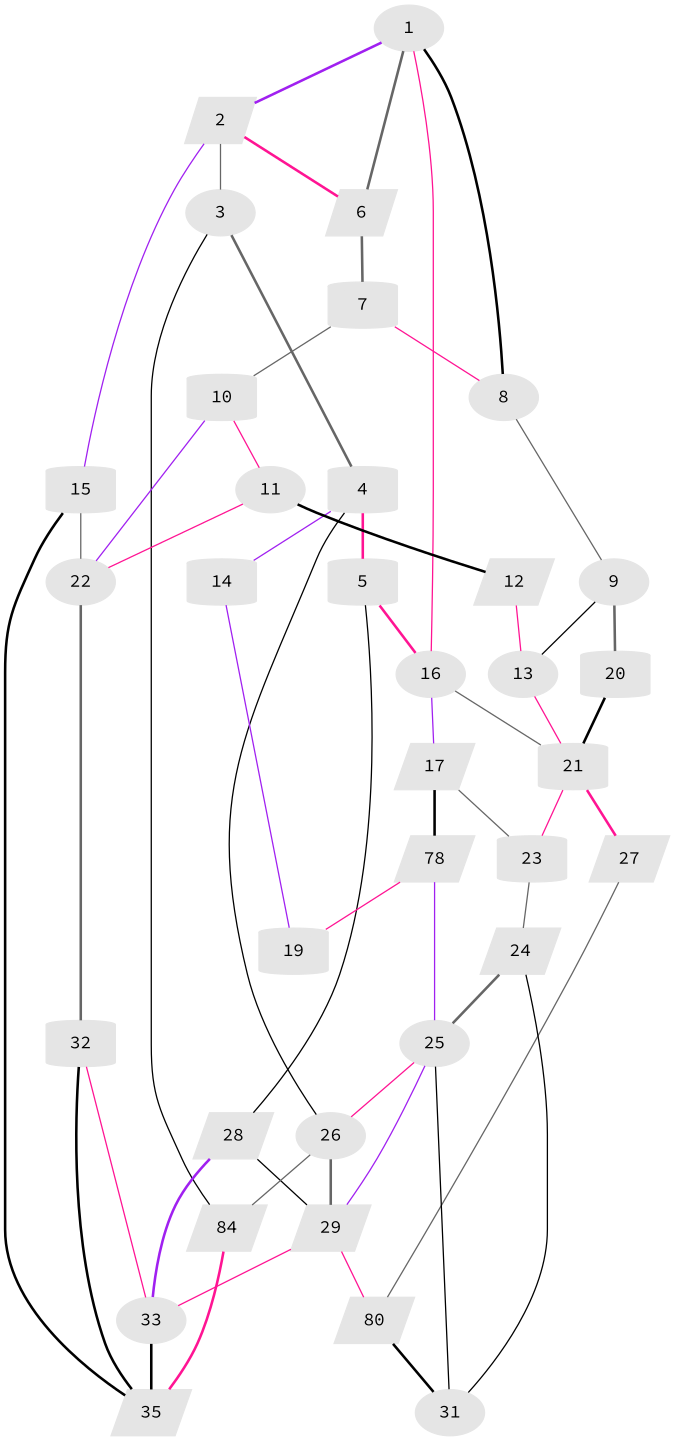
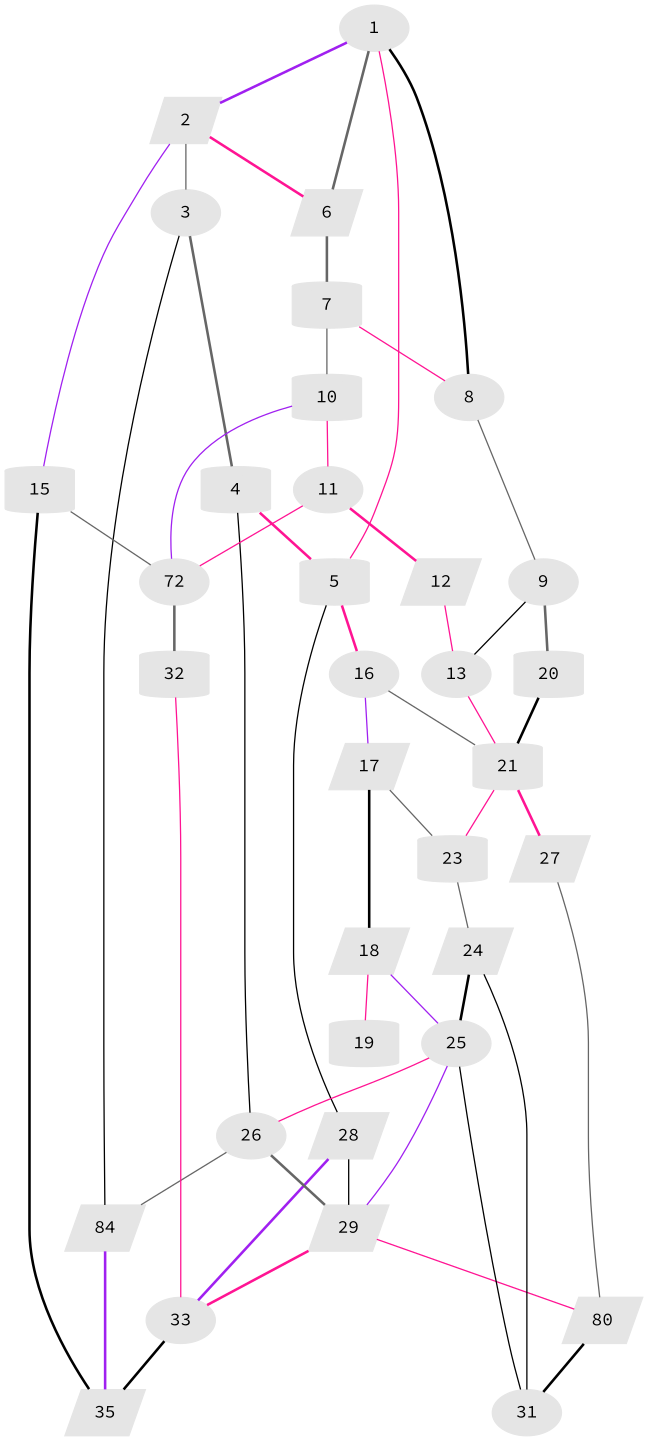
edge "1" -- "16": now "1" -- "5"
edge "11" -- "12": color black -> deeppink
node "22": label "22" -> "72"
node "14": removed
node "78": label "78" -> "18"
edge "24" -- "25": color gray40 -> black
edge "32" -- "35": removed
edge "29" -- "33": style solid -> bold
edge "84" -- "35": color deeppink -> purple
